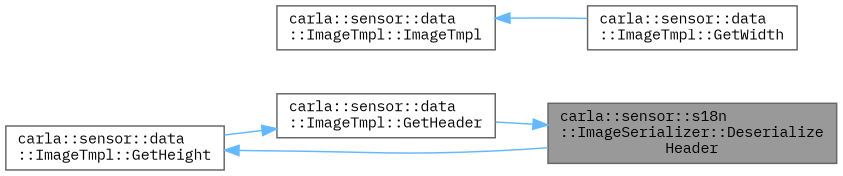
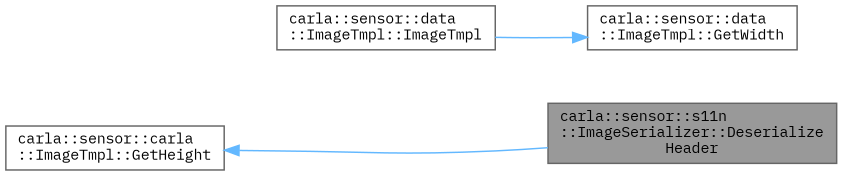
edge "carla::sensor::data ::ImageTmpl::GetWidth" -> "carla::sensor::data ::ImageTmpl::ImageTmpl": reversed
node "carla::sensor::data ::ImageTmpl::GetHeader": removed
node "carla::sensor::s18n ::ImageSerializer::Deserialize Header": label "carla::sensor::s18n ::ImageSerializer::Deserialize Header" -> "carla::sensor::s11n ::ImageSerializer::Deserialize Header"
node "carla::sensor::data ::ImageTmpl::GetHeight": label "carla::sensor::data ::ImageTmpl::GetHeight" -> "carla::sensor::carla ::ImageTmpl::GetHeight"
